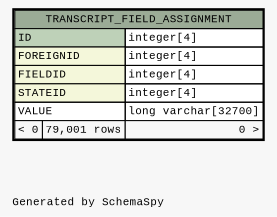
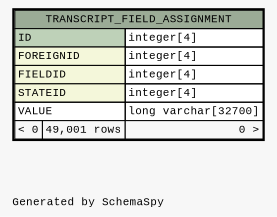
node "TRANSCRIPT_FIELD_ASSIGNMENT": text "79,001 rows" -> "49,001 rows"
